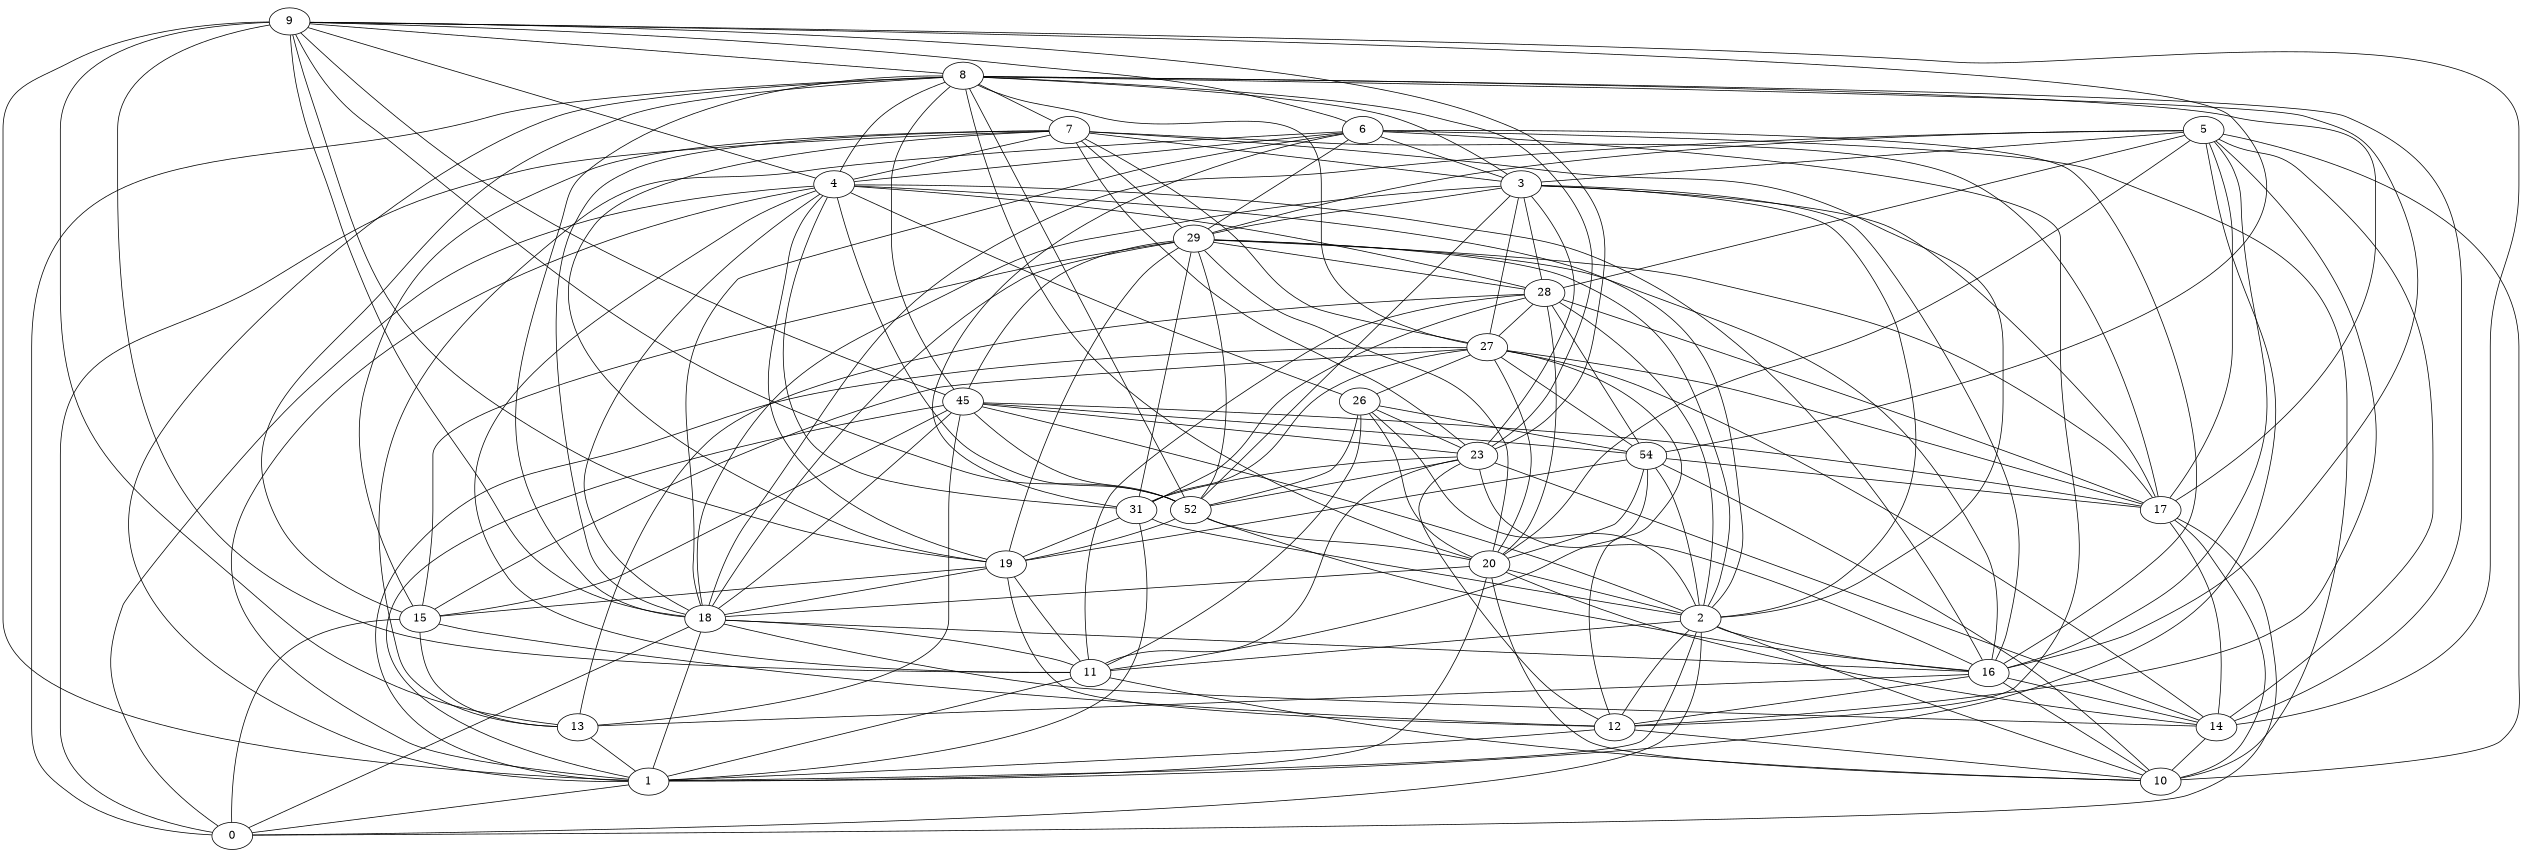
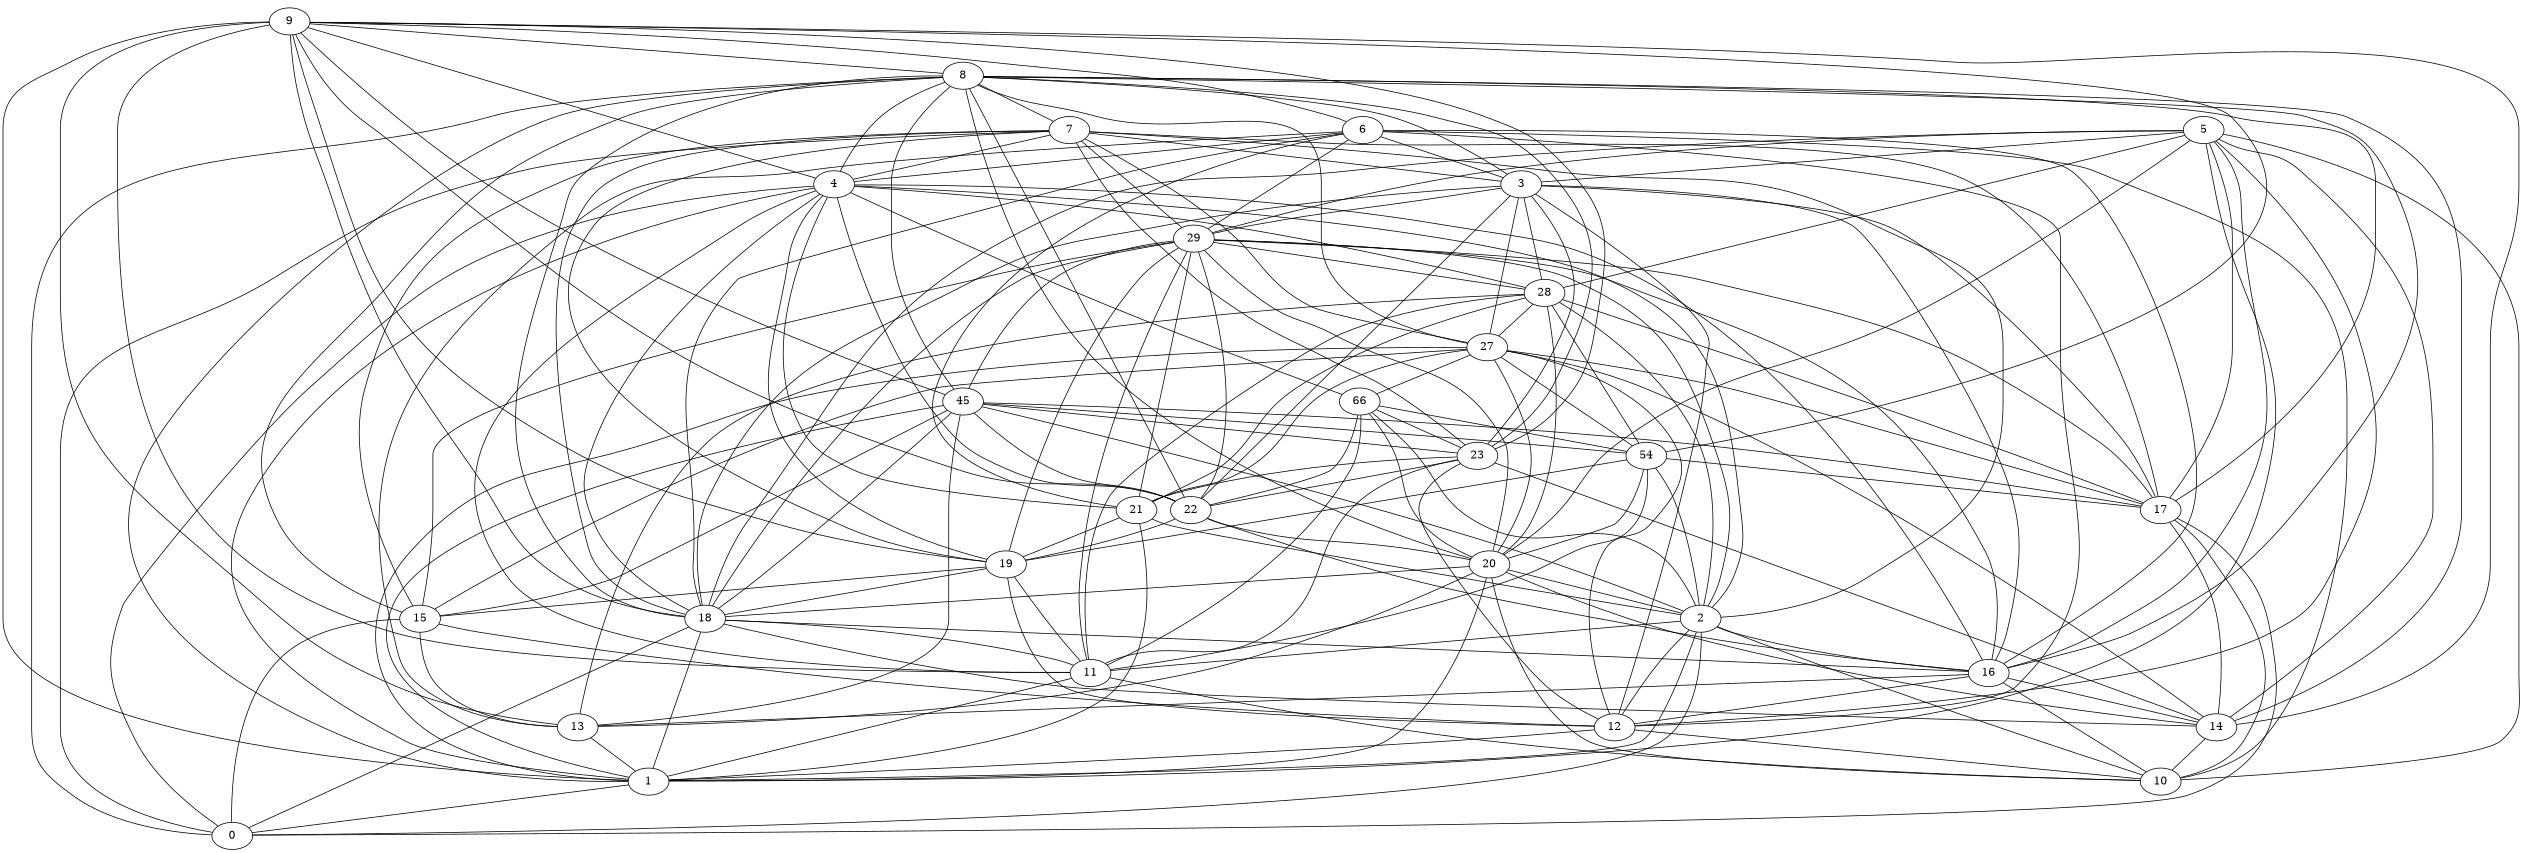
edge "3" -- "2": now "3" -- "12"
node "26": label "26" -> "66"
edge "29" -- "11": added
node "31": label "31" -> "21"
node "52": label "52" -> "22"
edge "23" -- "16": removed
edge "54" -- "10": removed
edge "20" -- "13": added
